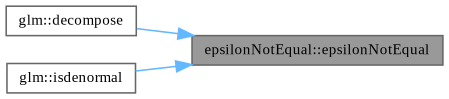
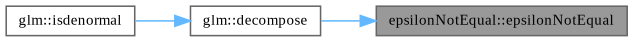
edge "glm::isdenormal" -> "epsilonNotEqual::epsilonNotEqual": now "glm::isdenormal" -> "glm::decompose"
